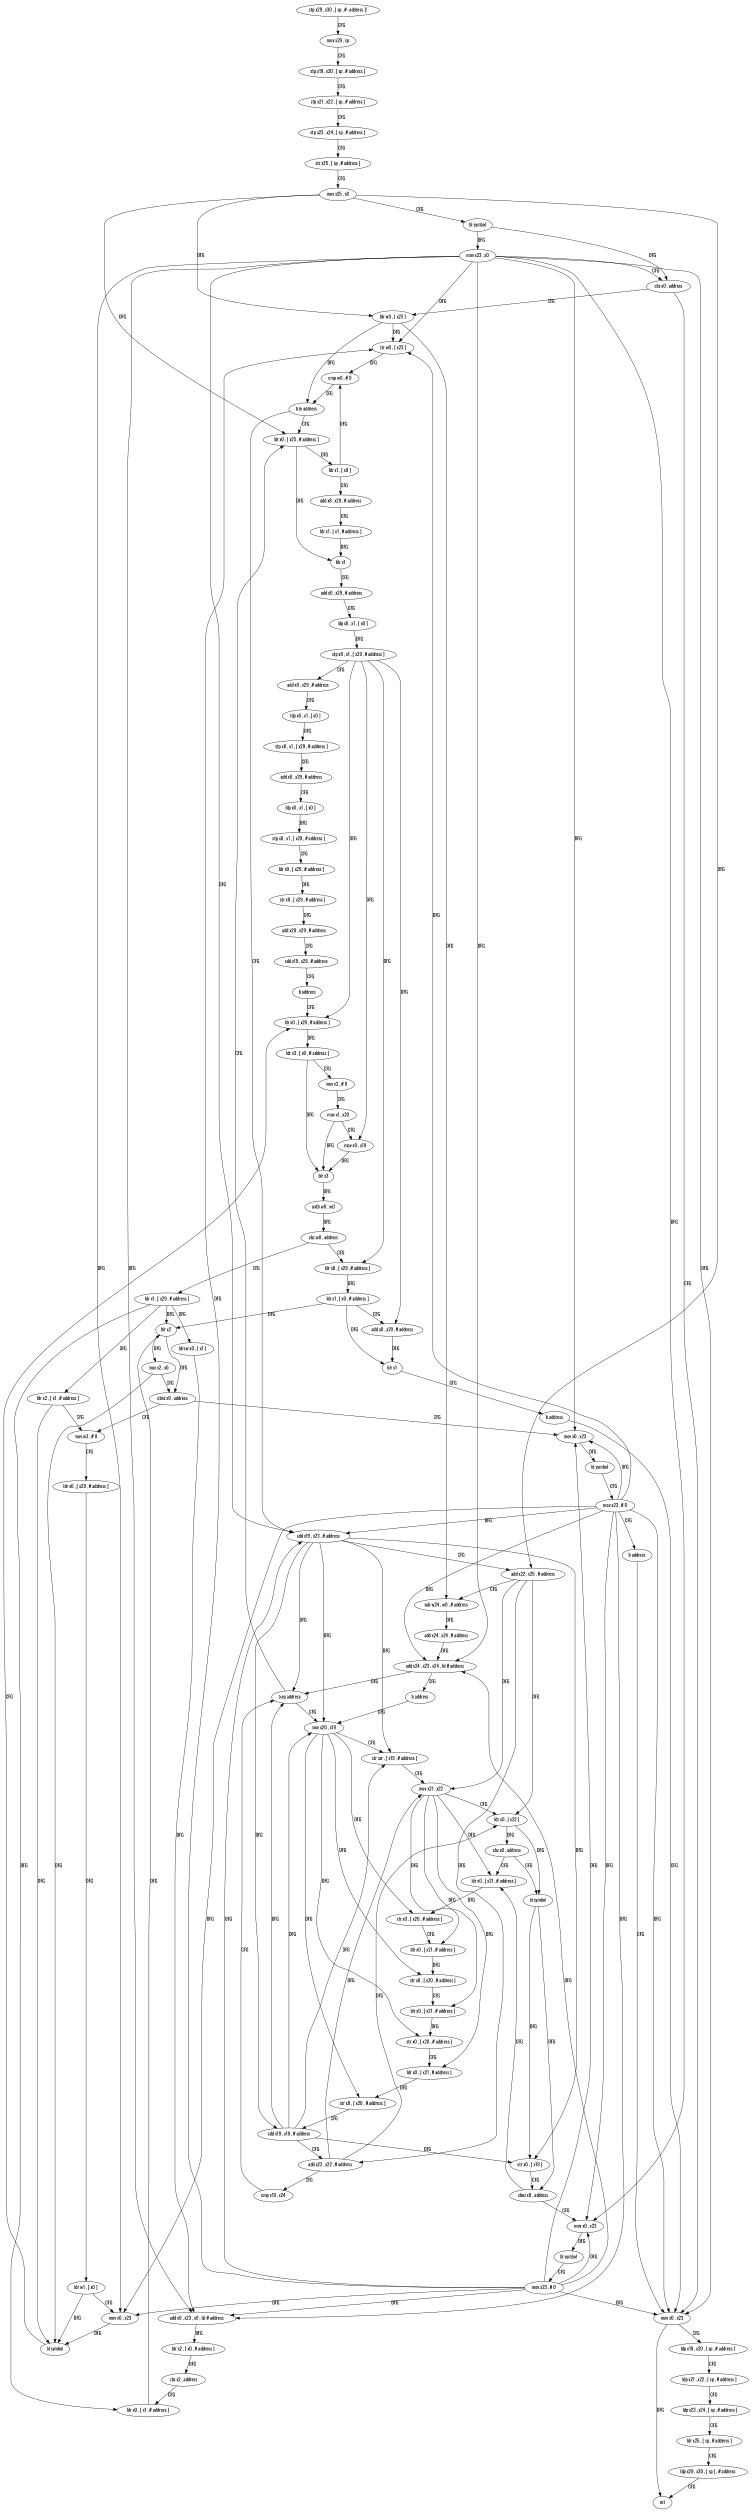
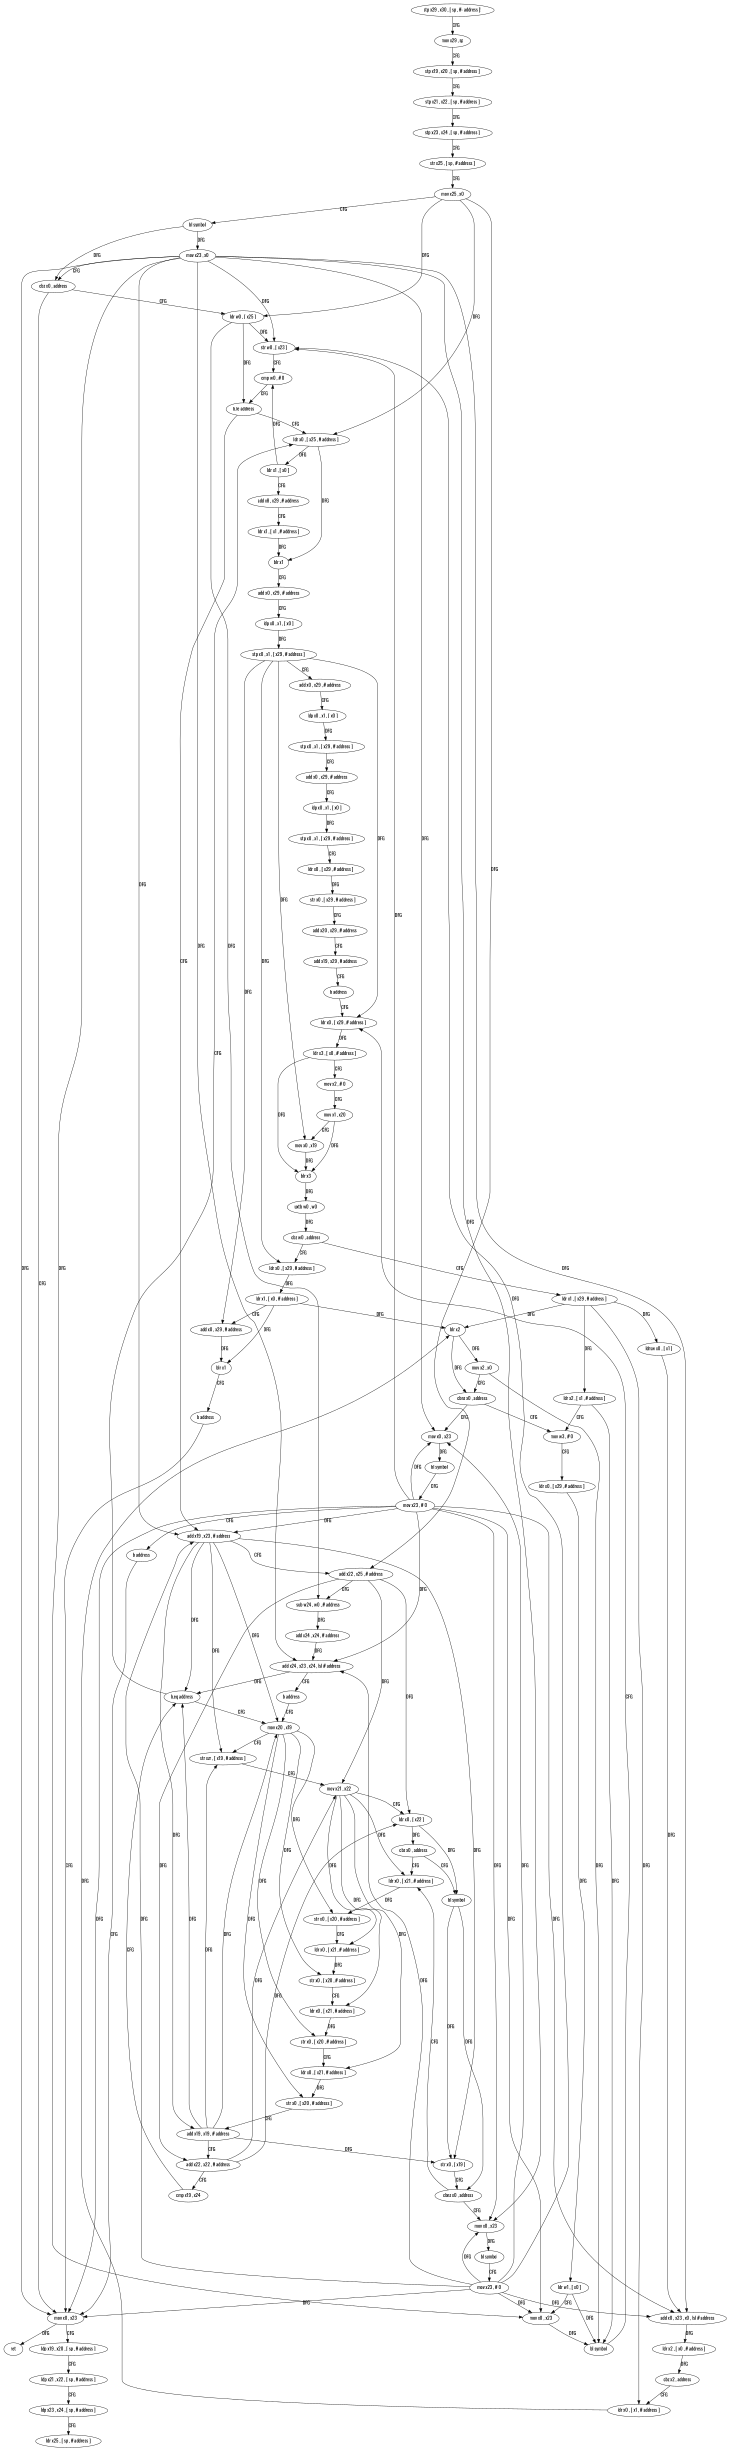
node "ldp x29 , x30 , [ sp ] , # address": removed
